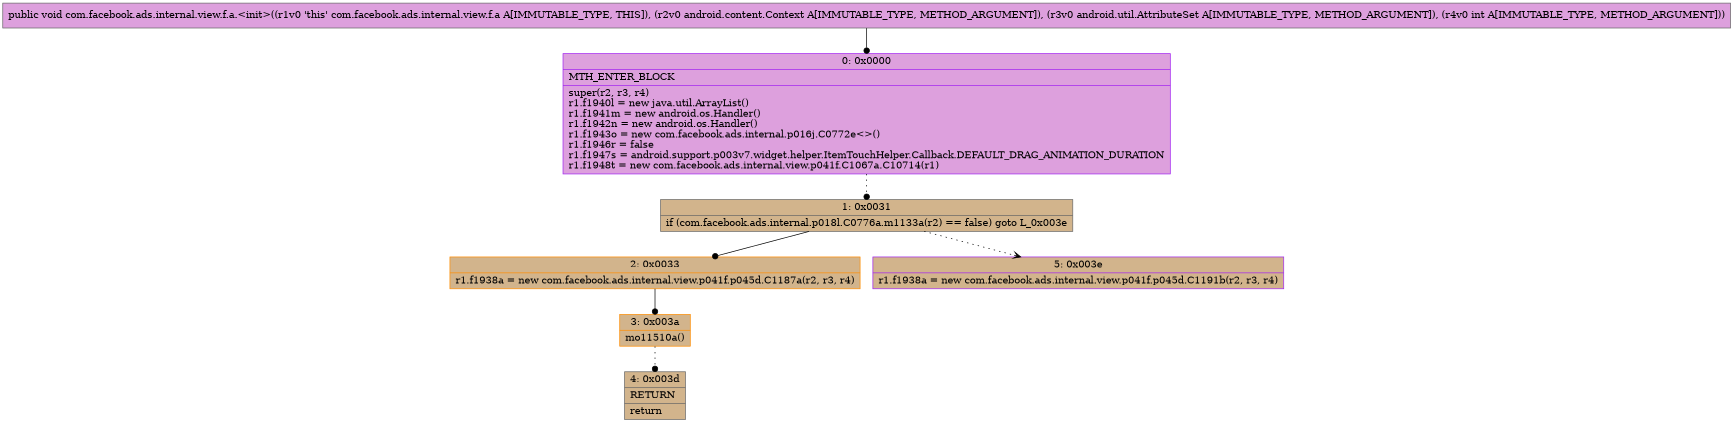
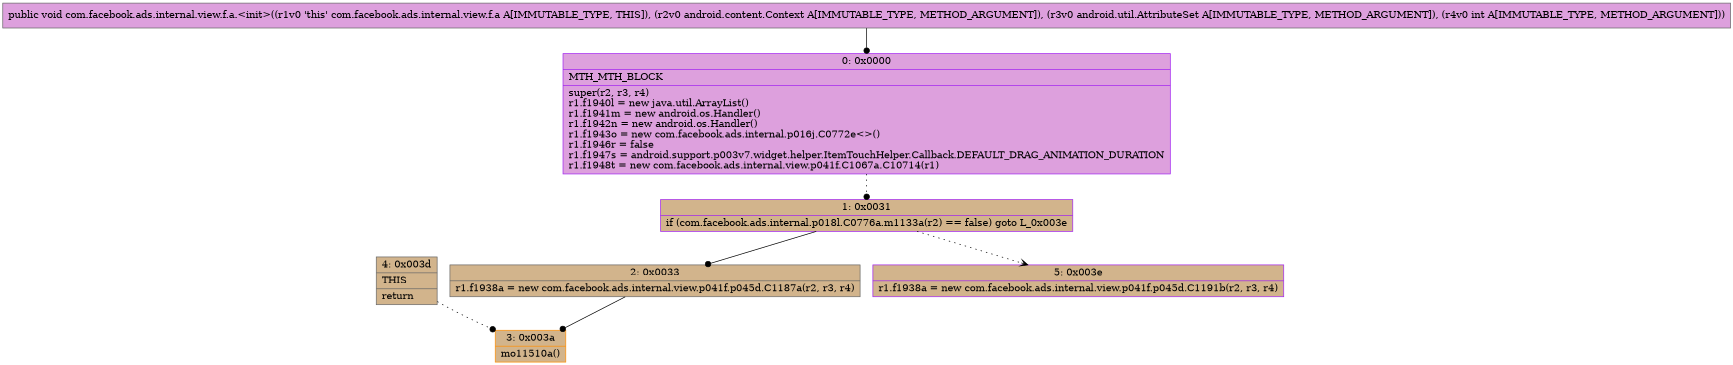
node "0: 0x0000": text "MTH_ENTER_BLOCK" -> "MTH_MTH_BLOCK"
node "1: 0x0031": color gray40 -> purple
node "2: 0x0033": color darkorange -> gray40
edge "3: 0x003a" -> "4: 0x003d": reversed
node "4: 0x003d": text "RETURN" -> "THIS"
